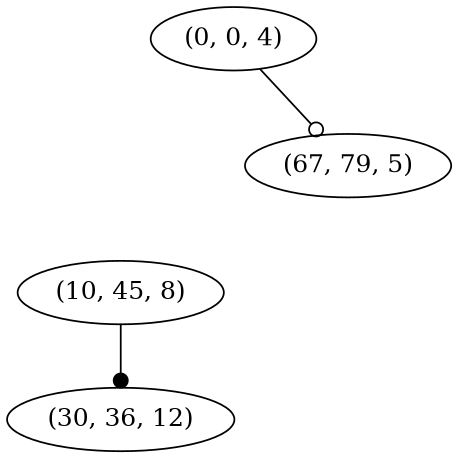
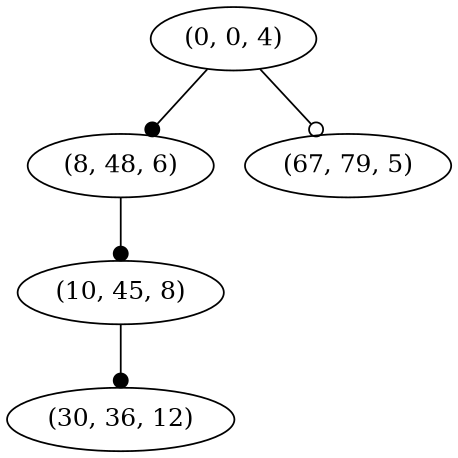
node "(8, 48, 6)": added
